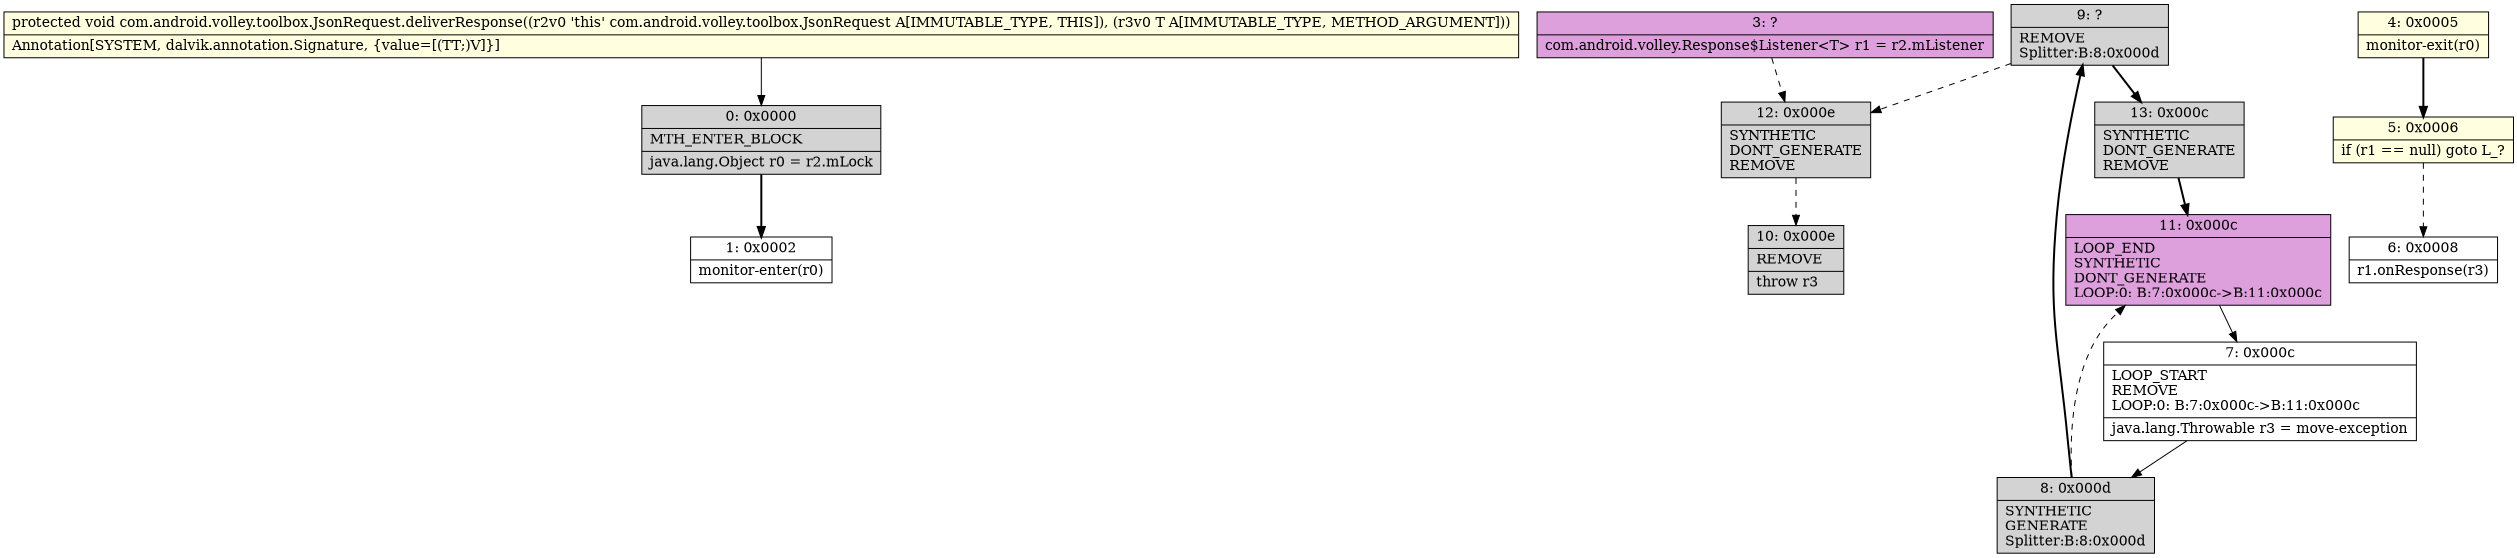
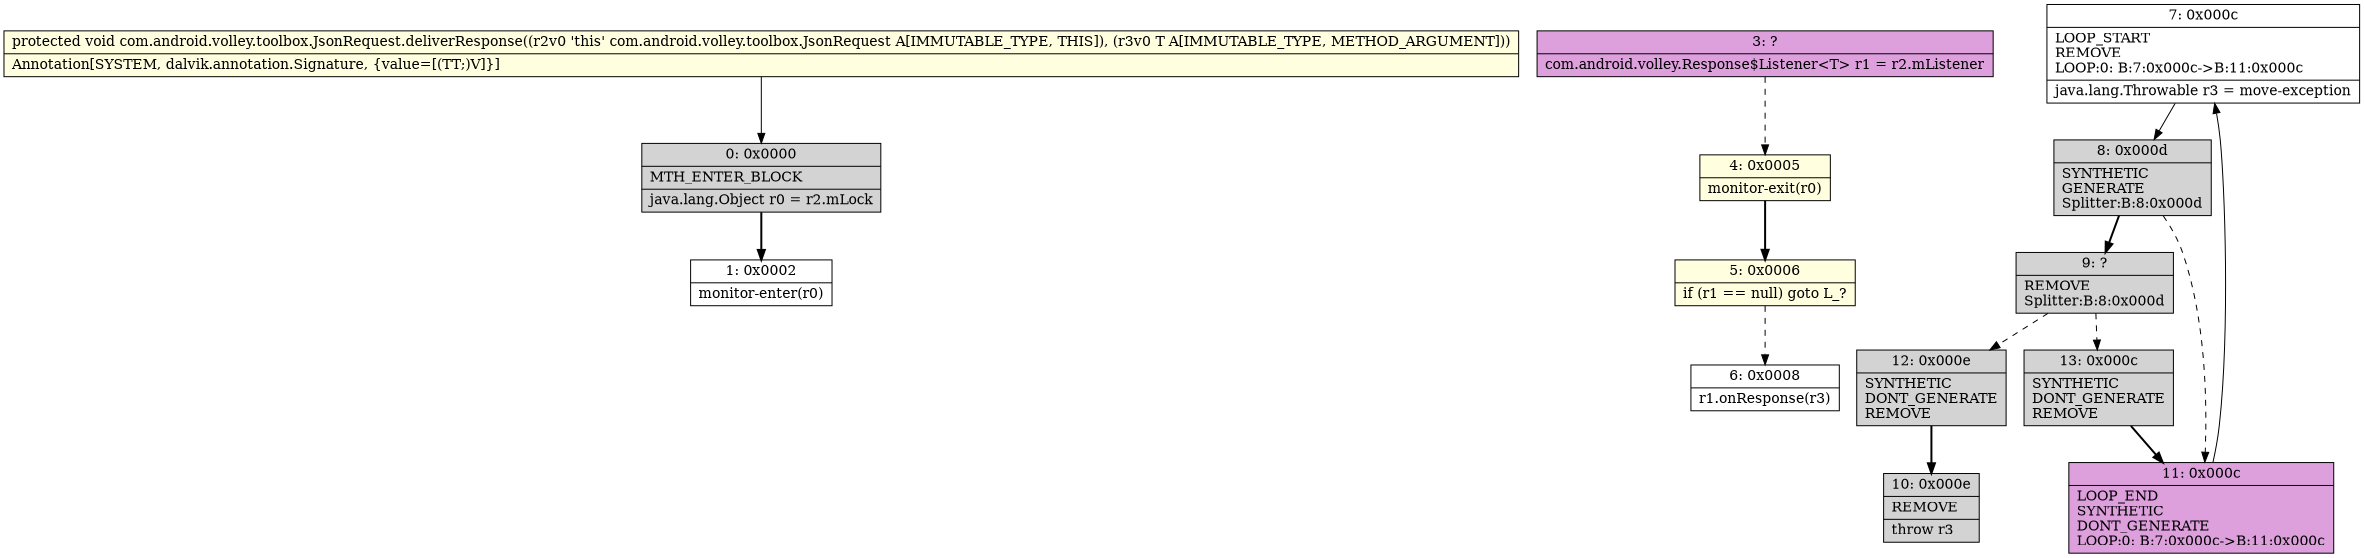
edge "3: ?" -> "12: 0x000e": now "3: ?" -> "4: 0x0005"
edge "9: ?" -> "13: 0x000c": style bold -> dashed
edge "12: 0x000e" -> "10: 0x000e": style dashed -> bold
